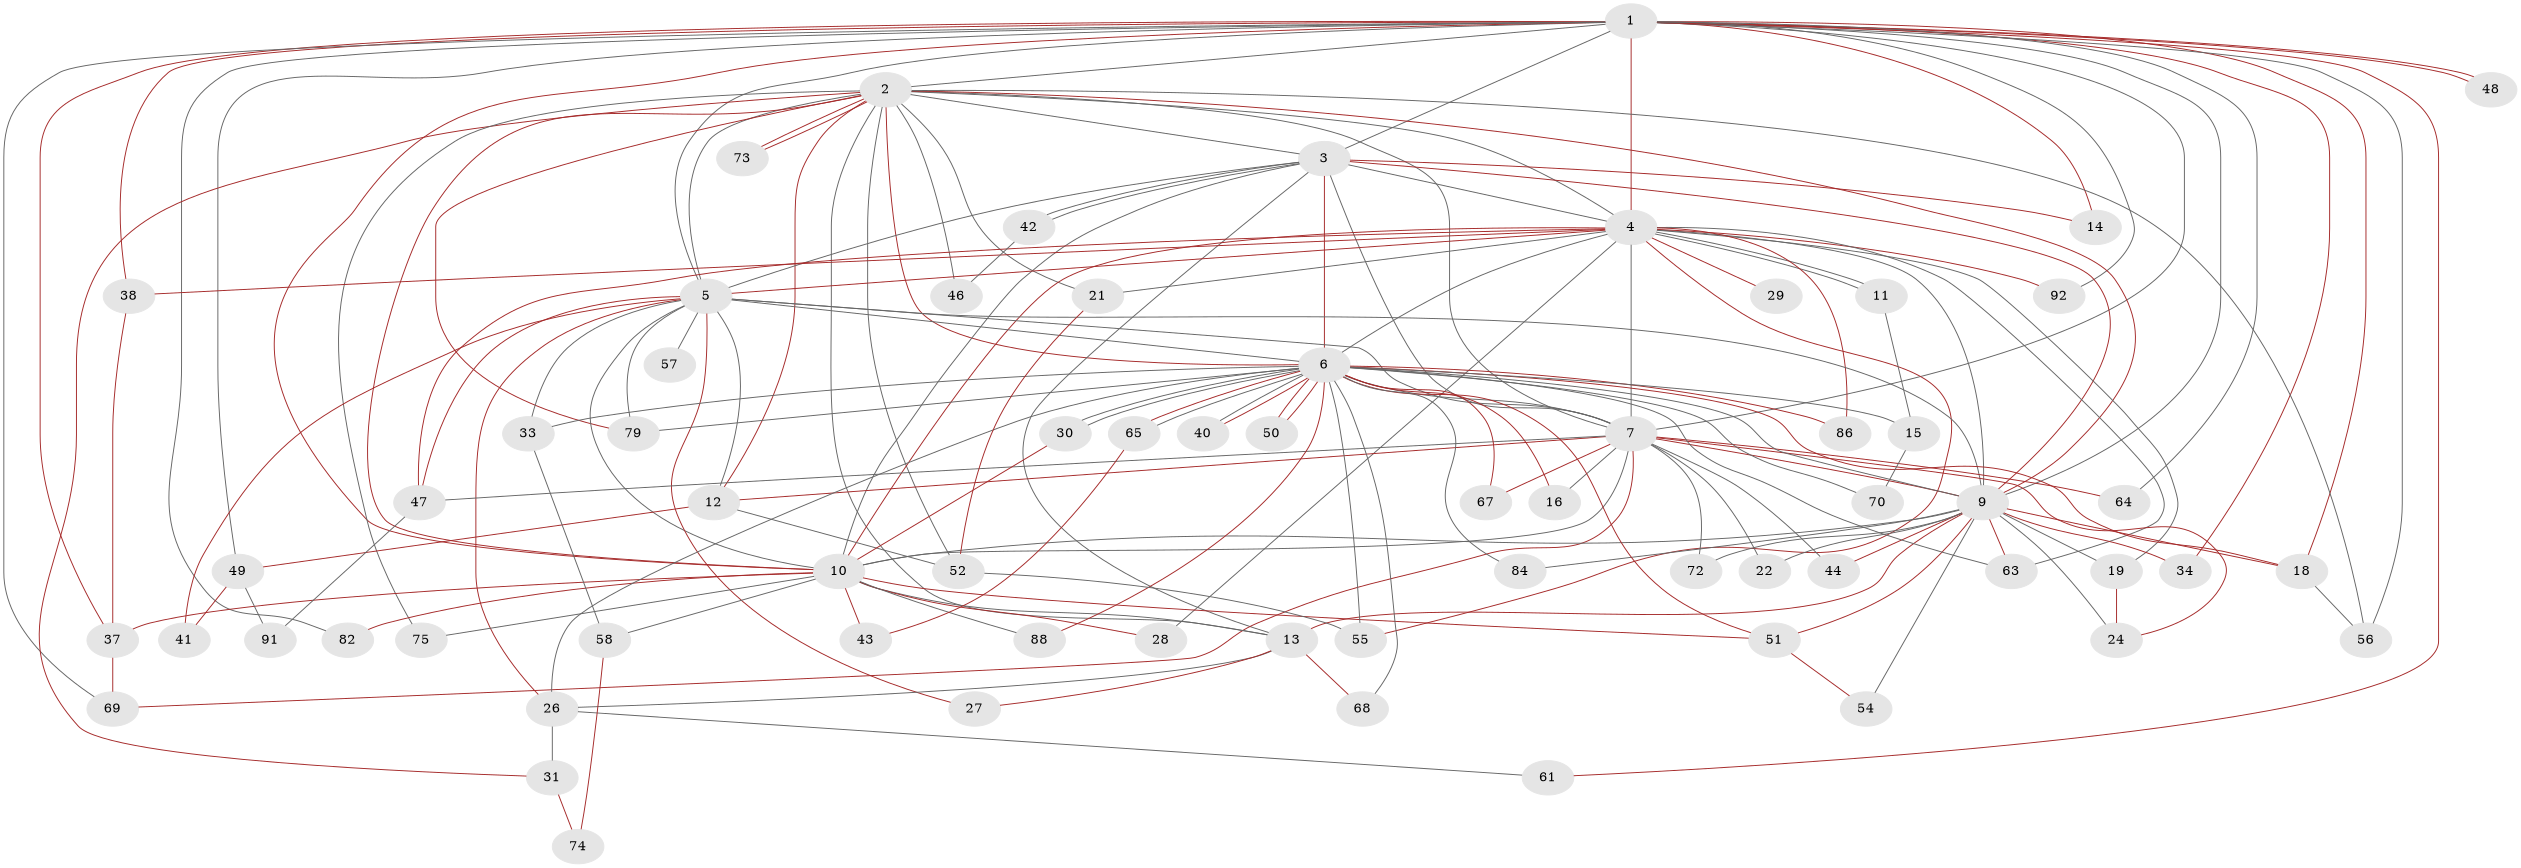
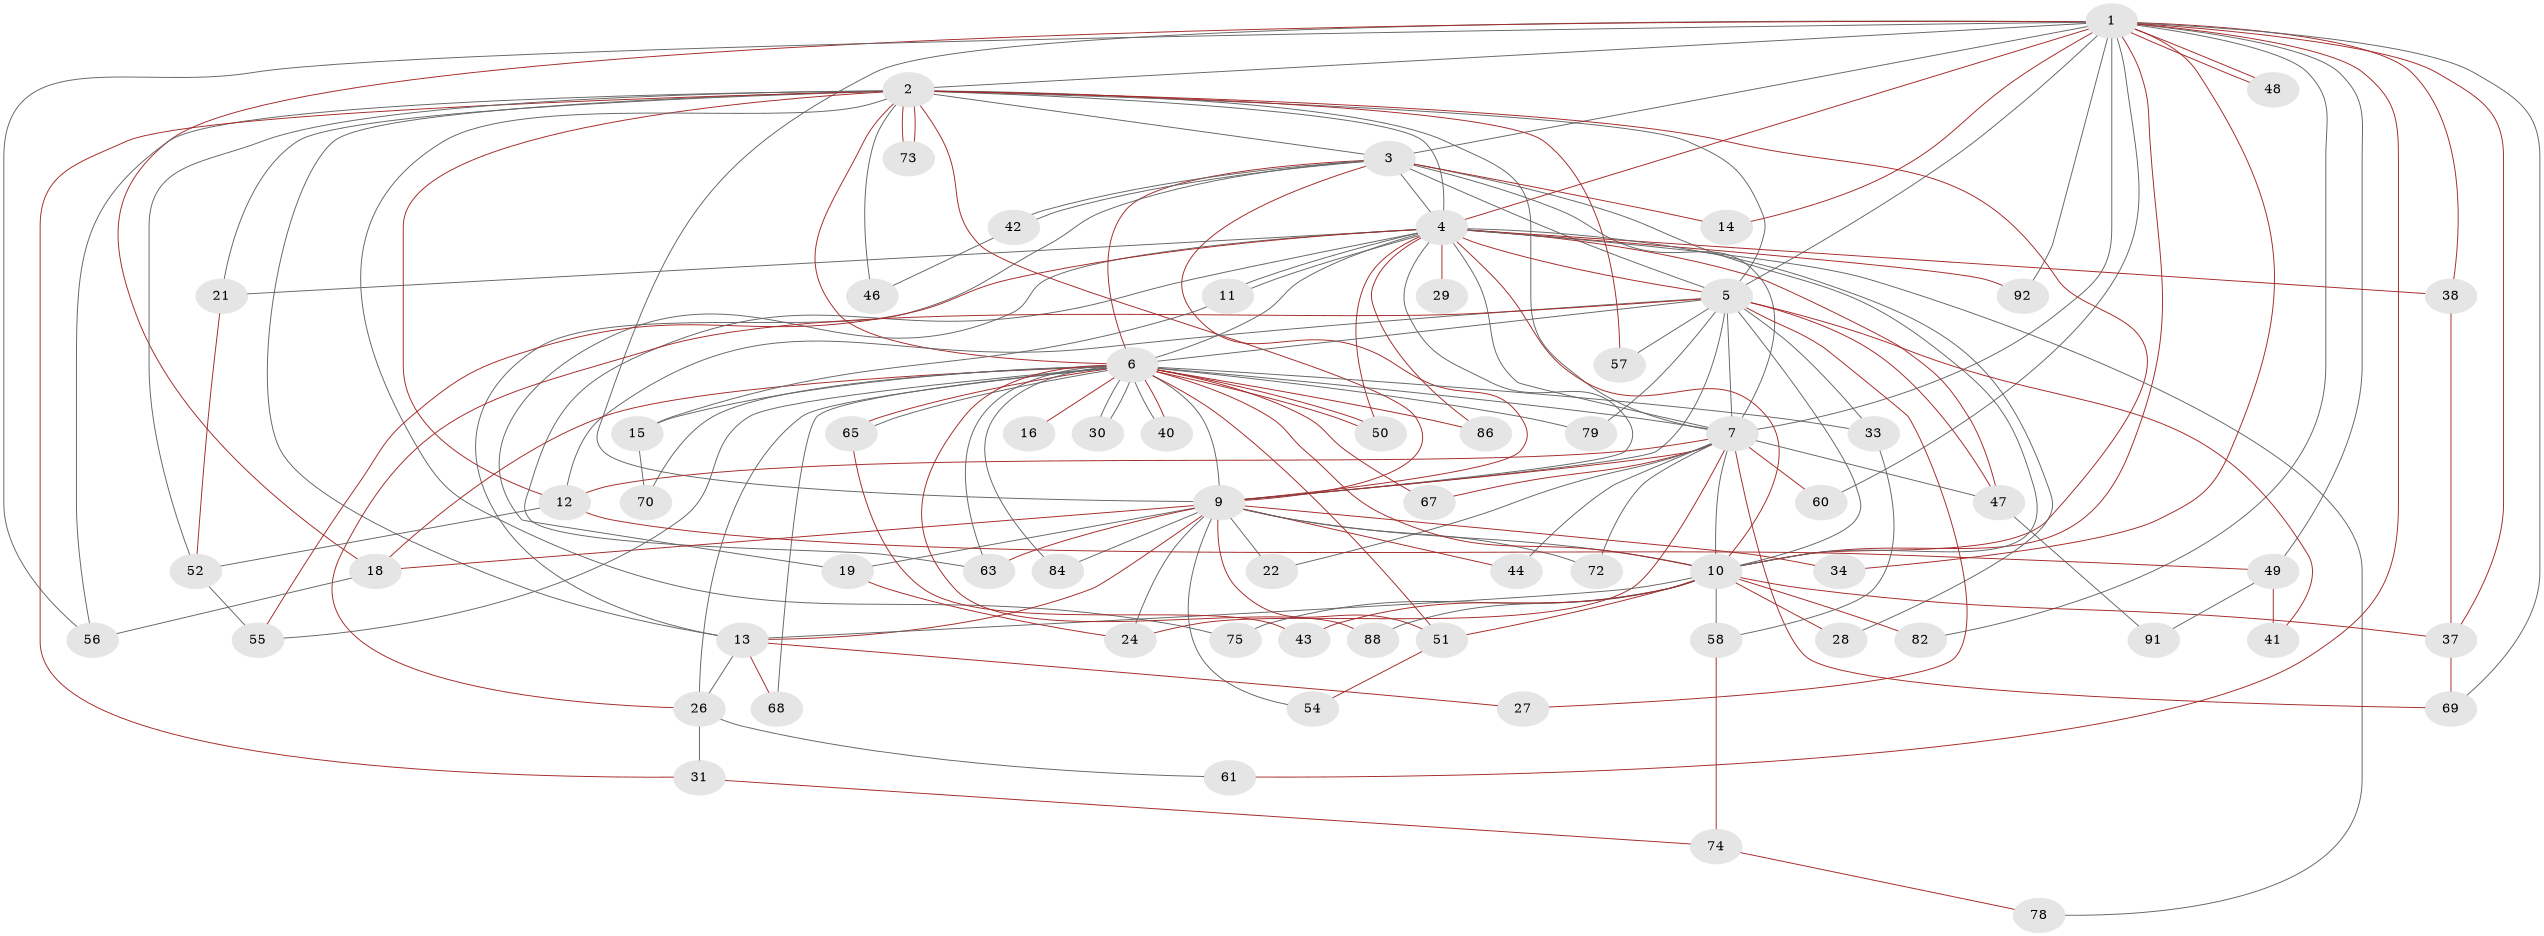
edge "2" -- "79": now "2" -- "57"
edge "4" -- "50": added
edge "7" -- "16": removed
edge "30" -- "10": now "6" -- "10"
node "64": label "64" -> "60"
node "78": added
